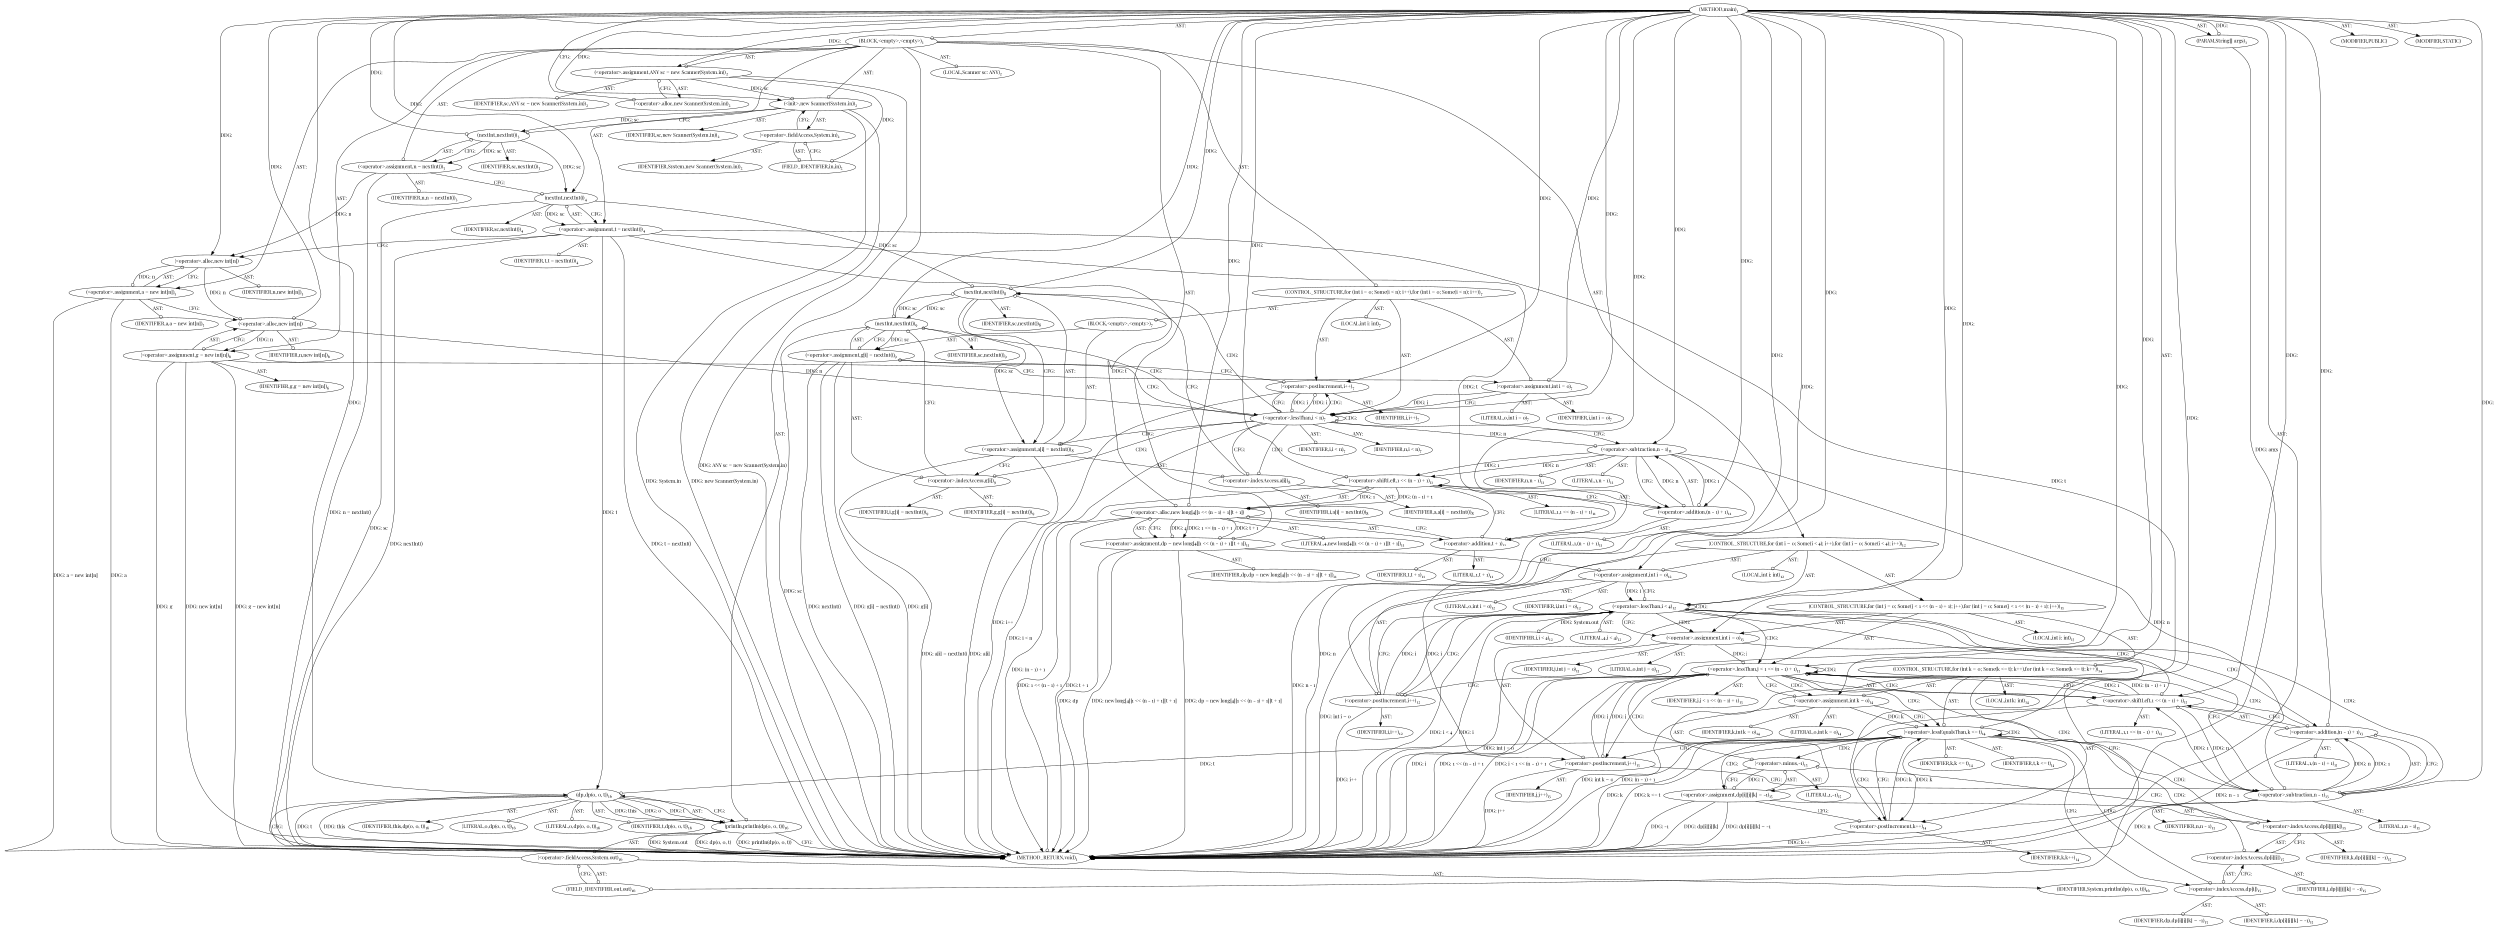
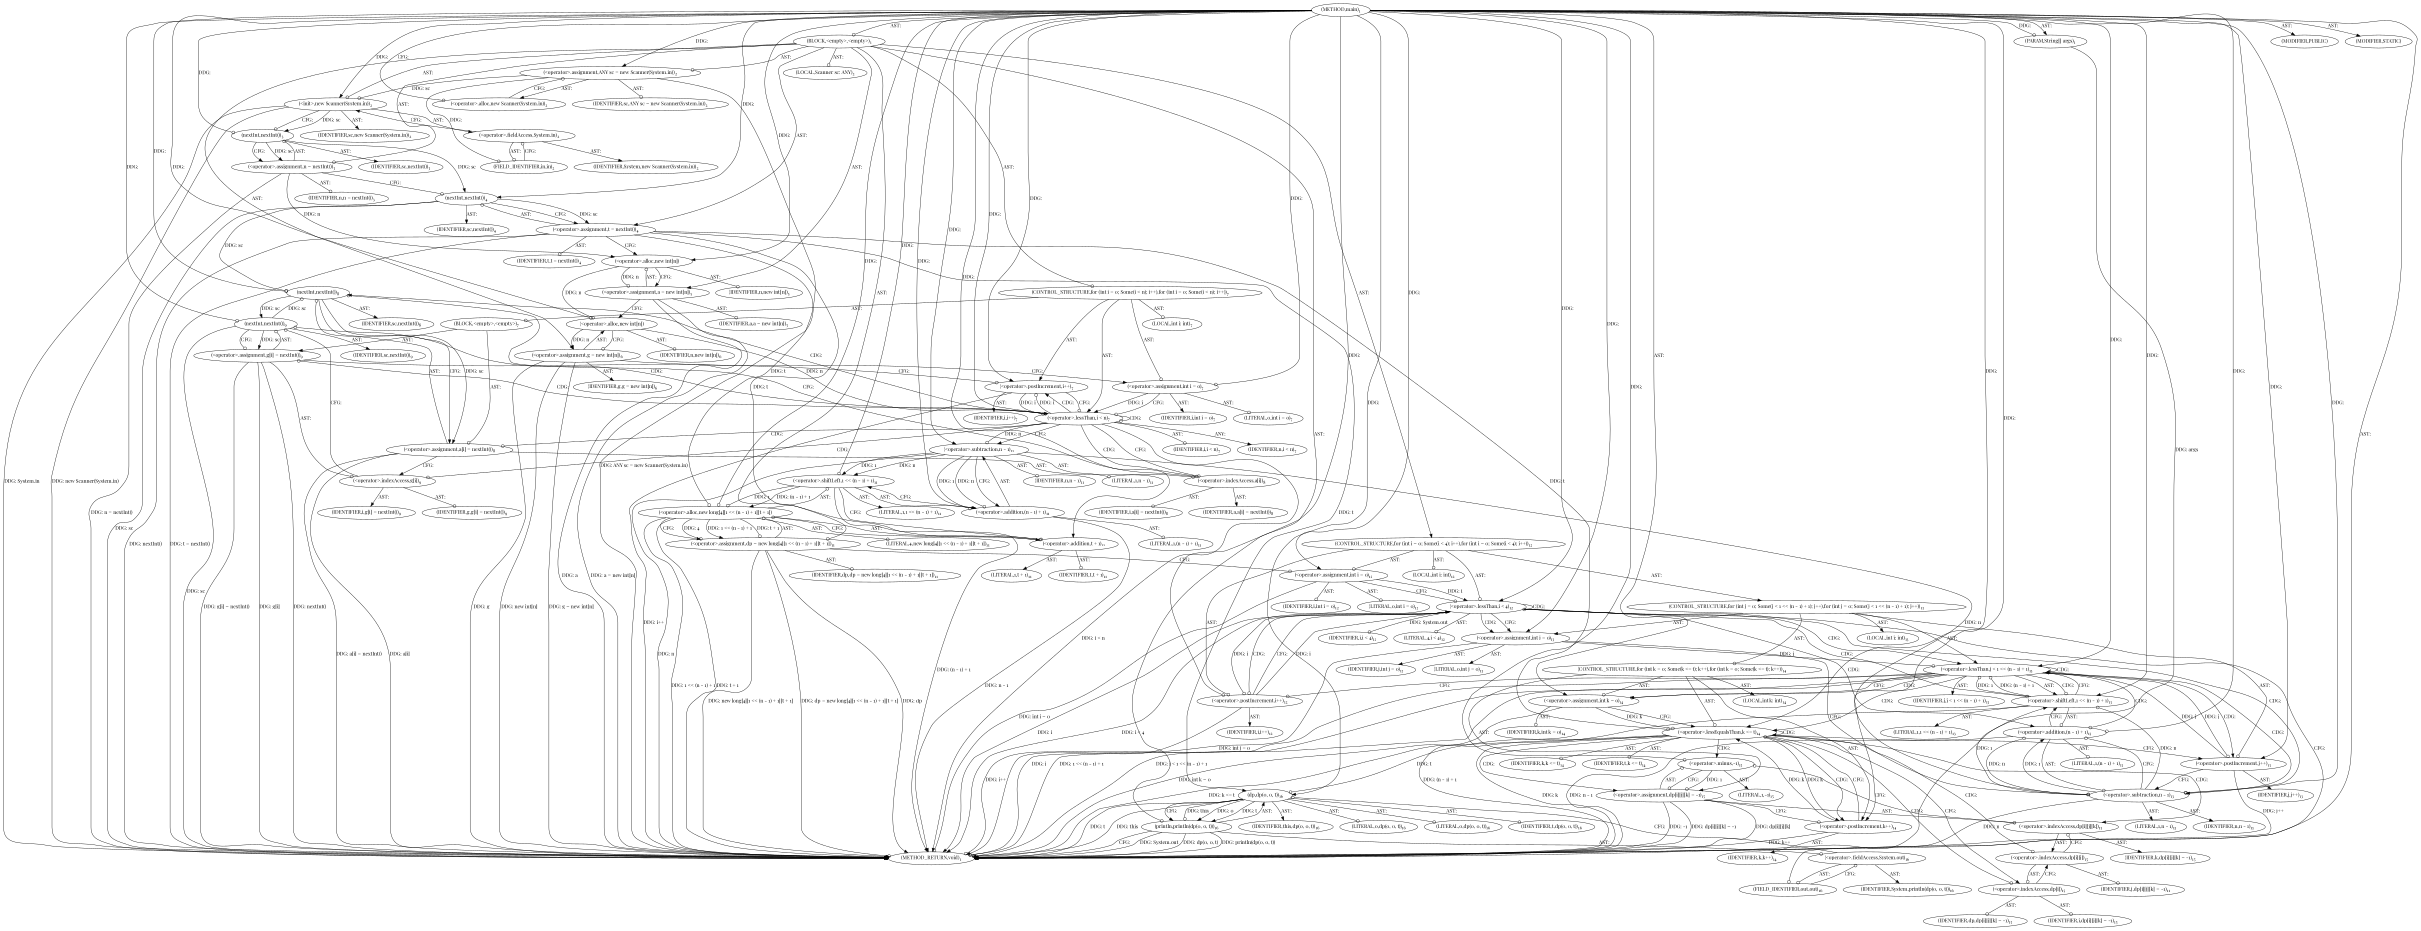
edge "(METHOD,main)" -> "(<operator>.lessEqualsThan,k <= t)": added, label "DDG:"
node "(LITERAL,0,int k = 0)": removed
node "(IDENTIFIER,j,dp[i][j][k] = -1)": text "15" -> "11"
